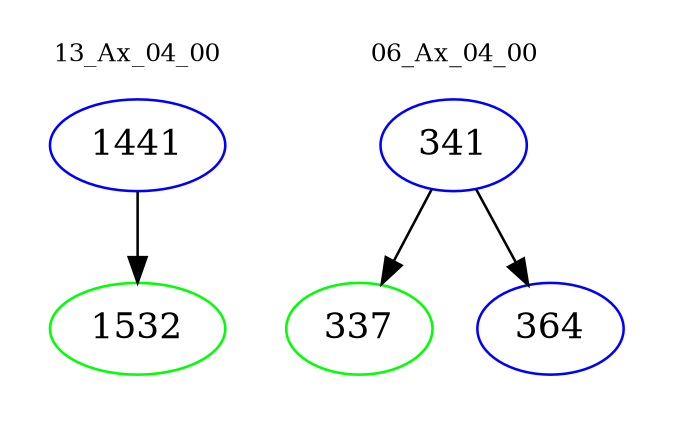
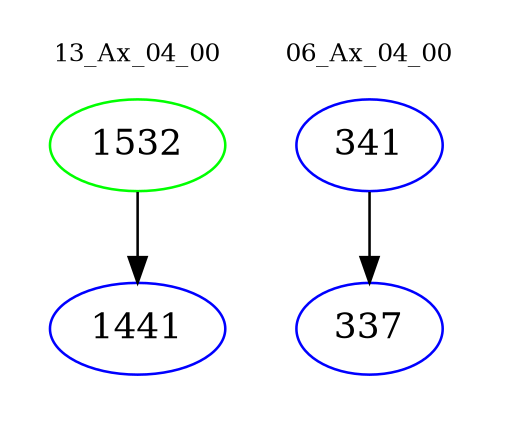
edge "1441" -> "1532": reversed
node "337": color green -> blue
node "364": removed
